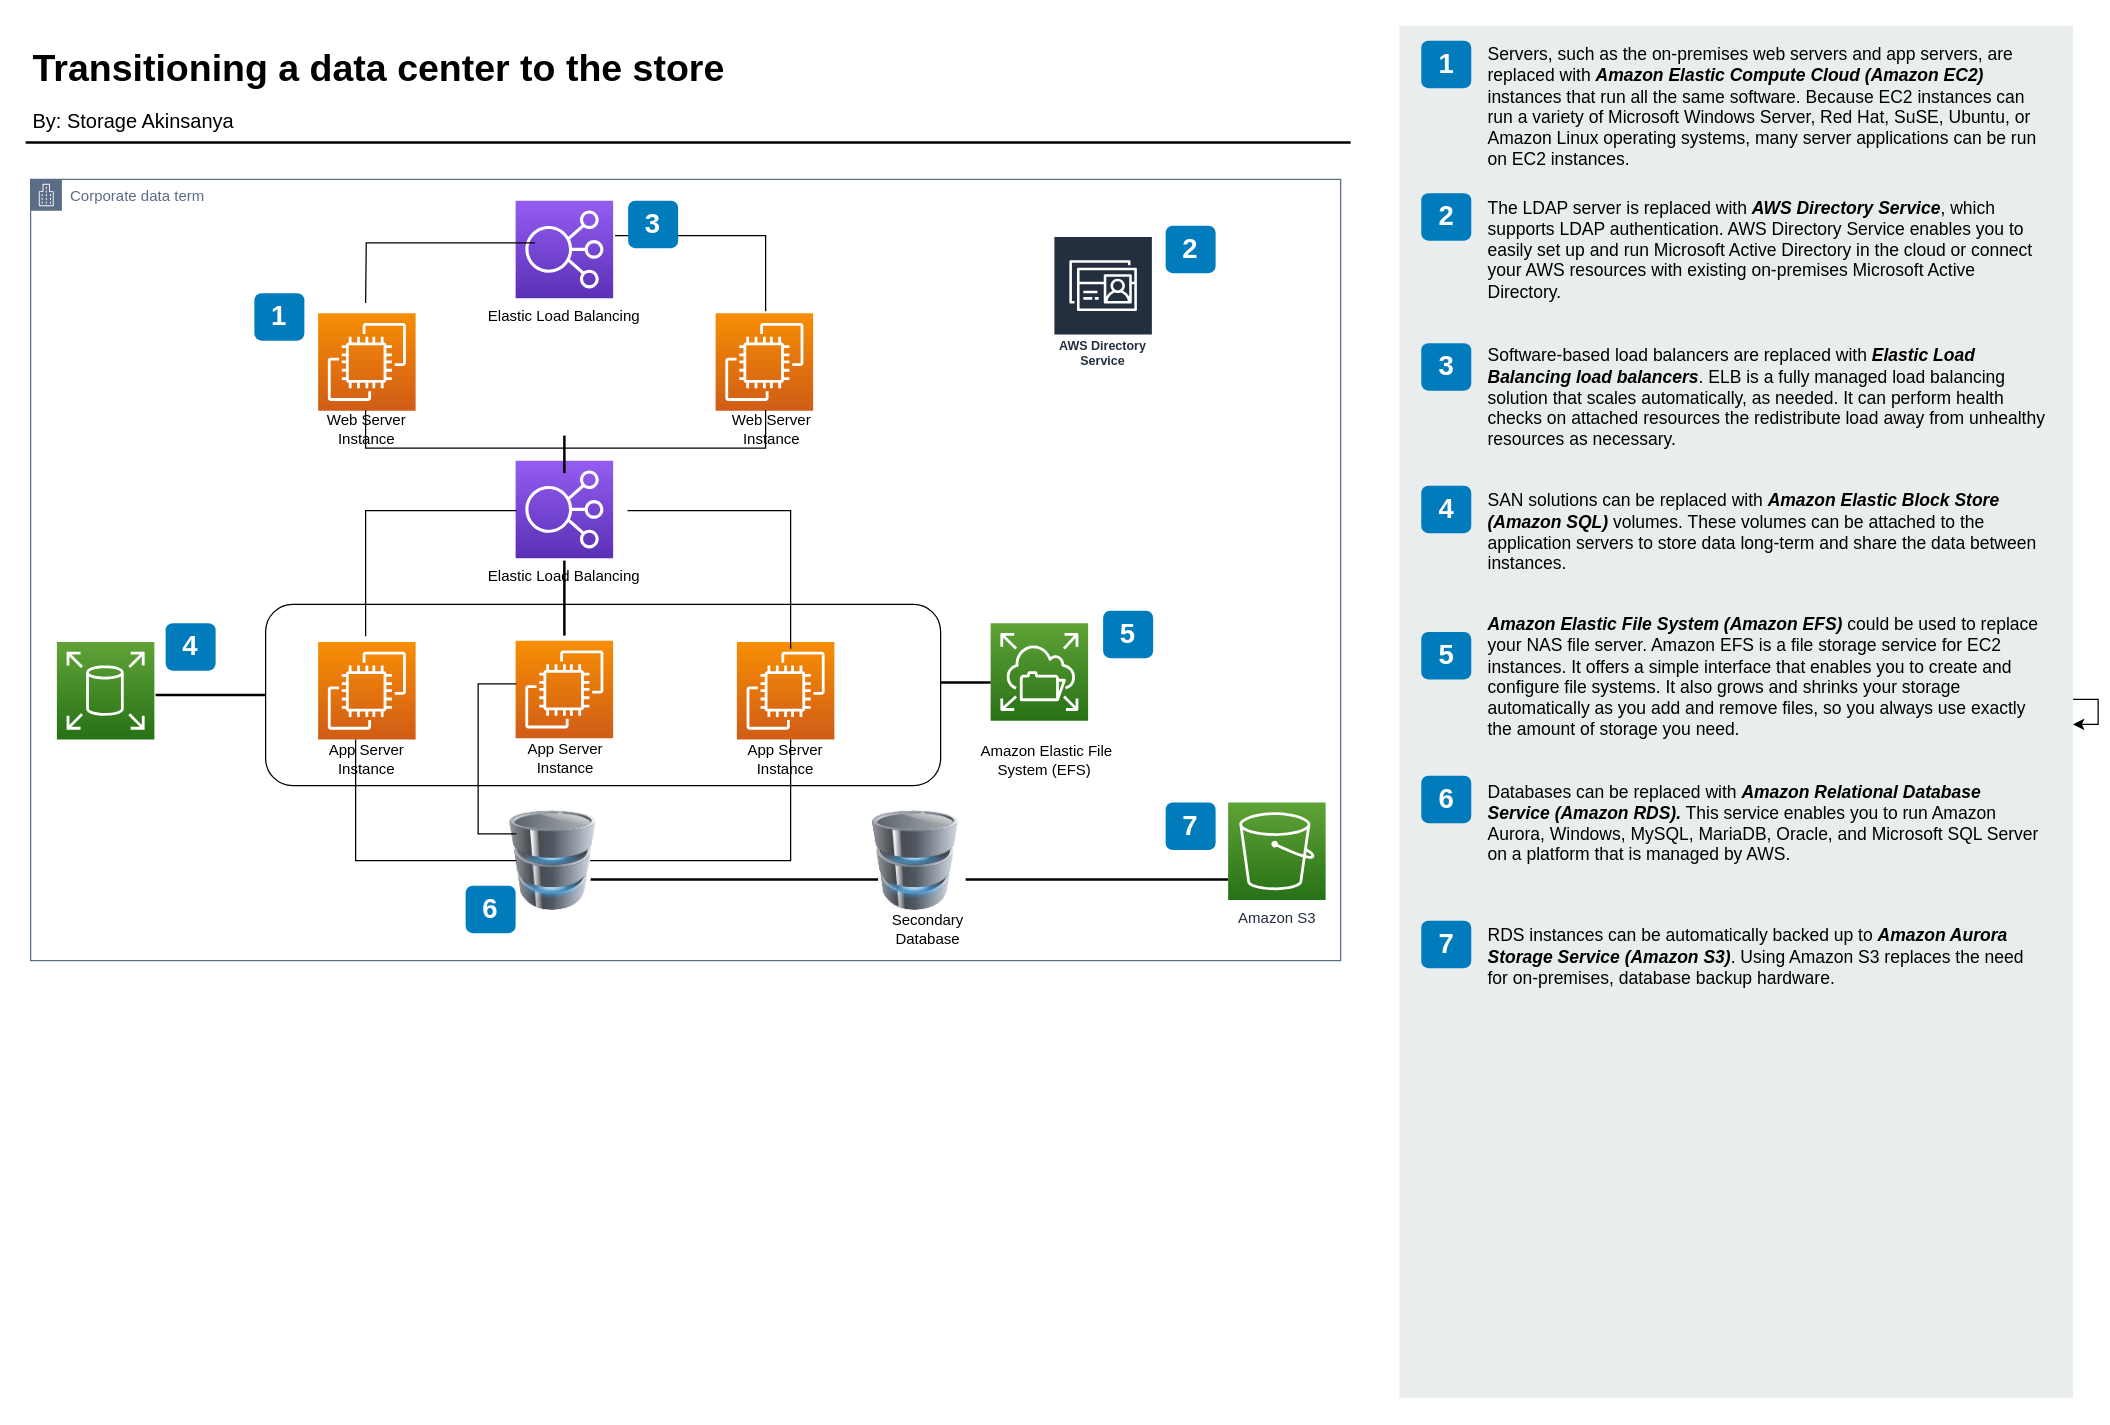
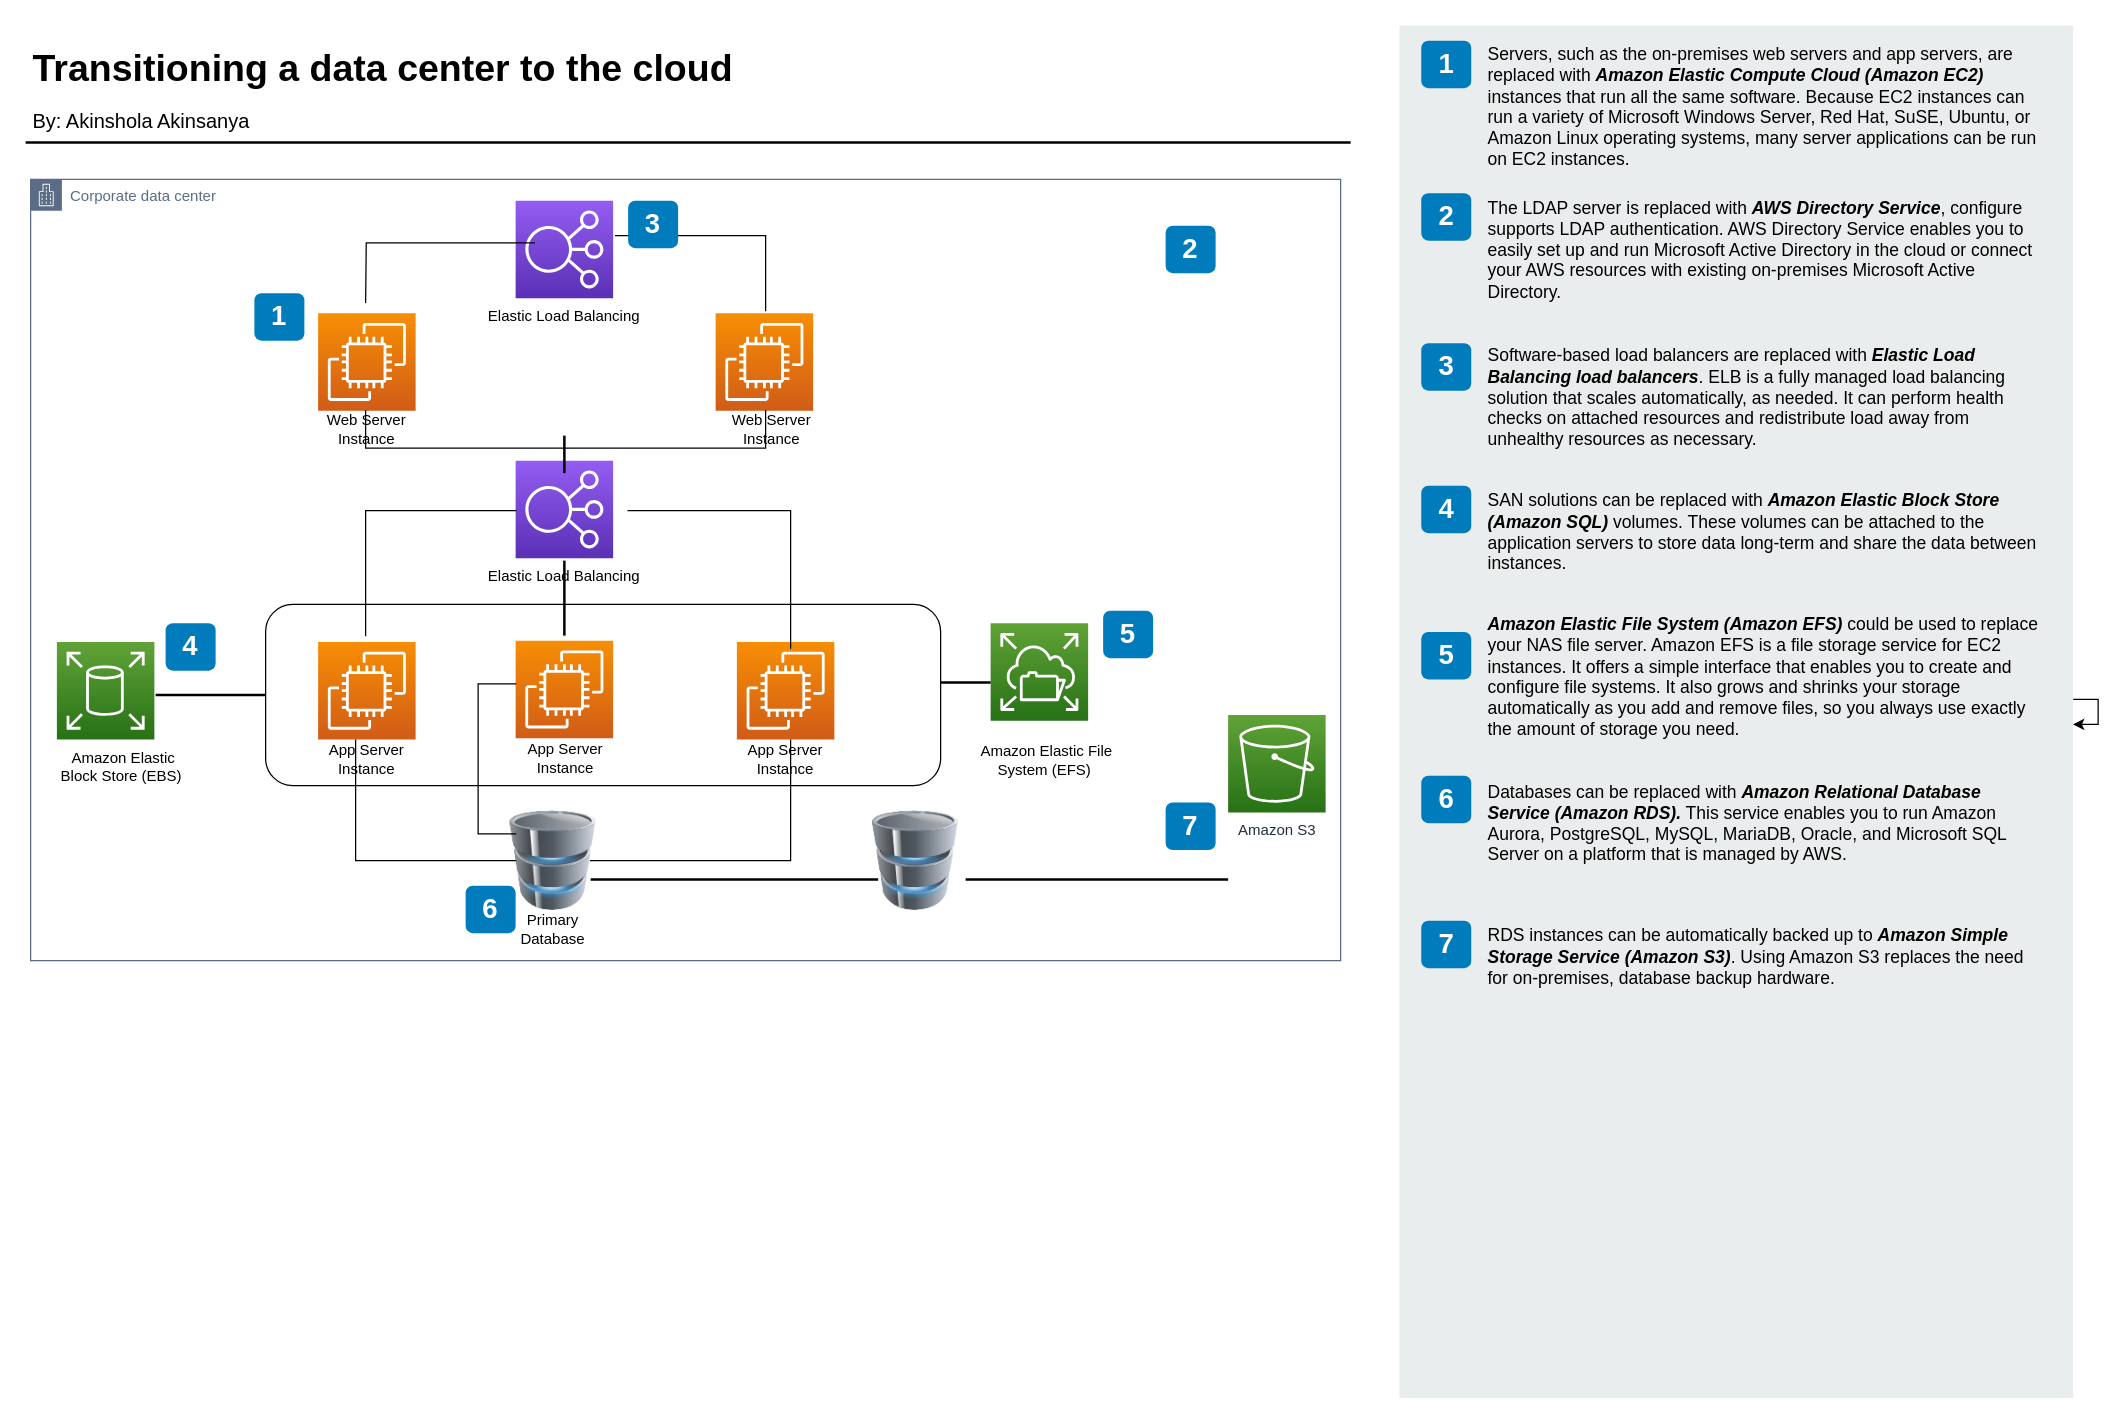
node "Transitioning a data center to the store": label "Transitioning a data center to the store" -> "Transitioning a data center to the cloud"
node "By: Storage Akinsanya": label "By: Storage Akinsanya" -> "By: Akinshola Akinsanya"
node "Corporate data term": label "Corporate data term" -> "Corporate data center"
node "The LDAP server is replaced with AWS Directory Service, which supports LDAP authentication. AWS Directory Service enables you to easily set up and run Microsoft Active Directory in the cloud or connect your AWS resources with existing on-premises Microsoft Active Directory.": label "The LDAP server is replaced with AWS Directory Service, which supports LDAP authentication. AWS Directory Service enables you to easily set up and run Microsoft Active Directory in the cloud or connect your AWS resources with existing on-premises Microsoft Active Directory." -> "The LDAP server is replaced with AWS Directory Service, configure supports LDAP authentication. AWS Directory Service enables you to easily set up and run Microsoft Active Directory in the cloud or connect your AWS resources with existing on-premises Microsoft Active Directory."
node "AWS Directory Service": removed
node "Software-based load balancers are replaced with Elastic Load Balancing load balancers. ELB is a fully managed load balancing solution that scales automatically, as needed. It can perform health checks on attached resources the redistribute load away from unhealthy resources as necessary.": label "Software-based load balancers are replaced with Elastic Load Balancing load balancers. ELB is a fully managed load balancing solution that scales automatically, as needed. It can perform health checks on attached resources the redistribute load away from unhealthy resources as necessary." -> "Software-based load balancers are replaced with Elastic Load Balancing load balancers. ELB is a fully managed load balancing solution that scales automatically, as needed. It can perform health checks on attached resources and redistribute load away from unhealthy resources as necessary."
node "Amazon Elastic Block Store (EBS)": added
node "Databases can be replaced with Amazon Relational Database Service (Amazon RDS). This service enables you to run Amazon Aurora, Windows, MySQL, MariaDB, Oracle, and Microsoft SQL Server on a platform that is managed by AWS.": label "Databases can be replaced with Amazon Relational Database Service (Amazon RDS). This service enables you to run Amazon Aurora, Windows, MySQL, MariaDB, Oracle, and Microsoft SQL Server on a platform that is managed by AWS." -> "Databases can be replaced with Amazon Relational Database Service (Amazon RDS). This service enables you to run Amazon Aurora, PostgreSQL, MySQL, MariaDB, Oracle, and Microsoft SQL Server on a platform that is managed by AWS."
node "Amazon S3": moved (1277, 851) -> (1277, 764)
node "Primary Database": added
node "Secondary Database": removed
node "RDS instances can be automatically backed up to Amazon Aurora Storage Service (Amazon S3). Using Amazon S3 replaces the need for on-premises, database backup hardware.": label "RDS instances can be automatically backed up to Amazon Aurora Storage Service (Amazon S3). Using Amazon S3 replaces the need for on-premises, database backup hardware." -> "RDS instances can be automatically backed up to Amazon Simple Storage Service (Amazon S3). Using Amazon S3 replaces the need for on-premises, database backup hardware."
